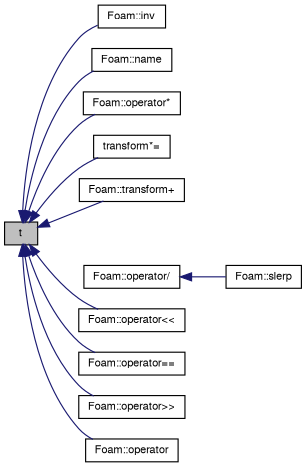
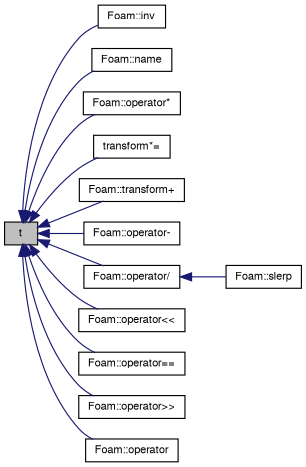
node "Foam::operator-": added
edge "Foam::operator/" -> "t": added
